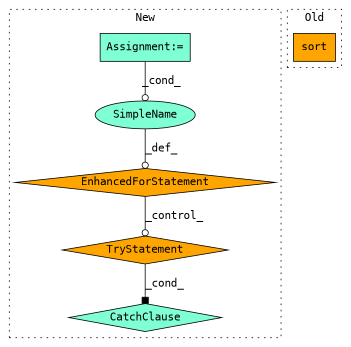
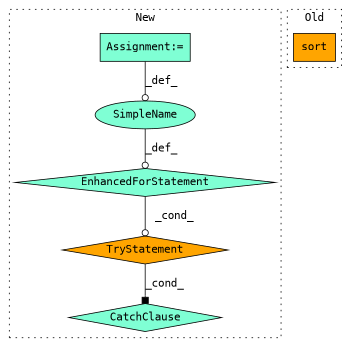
edge "Assignment:=" -> "SimpleName": label "_cond_" -> "_def_"
node "EnhancedForStatement": fillcolor orange -> aquamarine
edge "EnhancedForStatement" -> "TryStatement": label "_control_" -> "_cond_"
